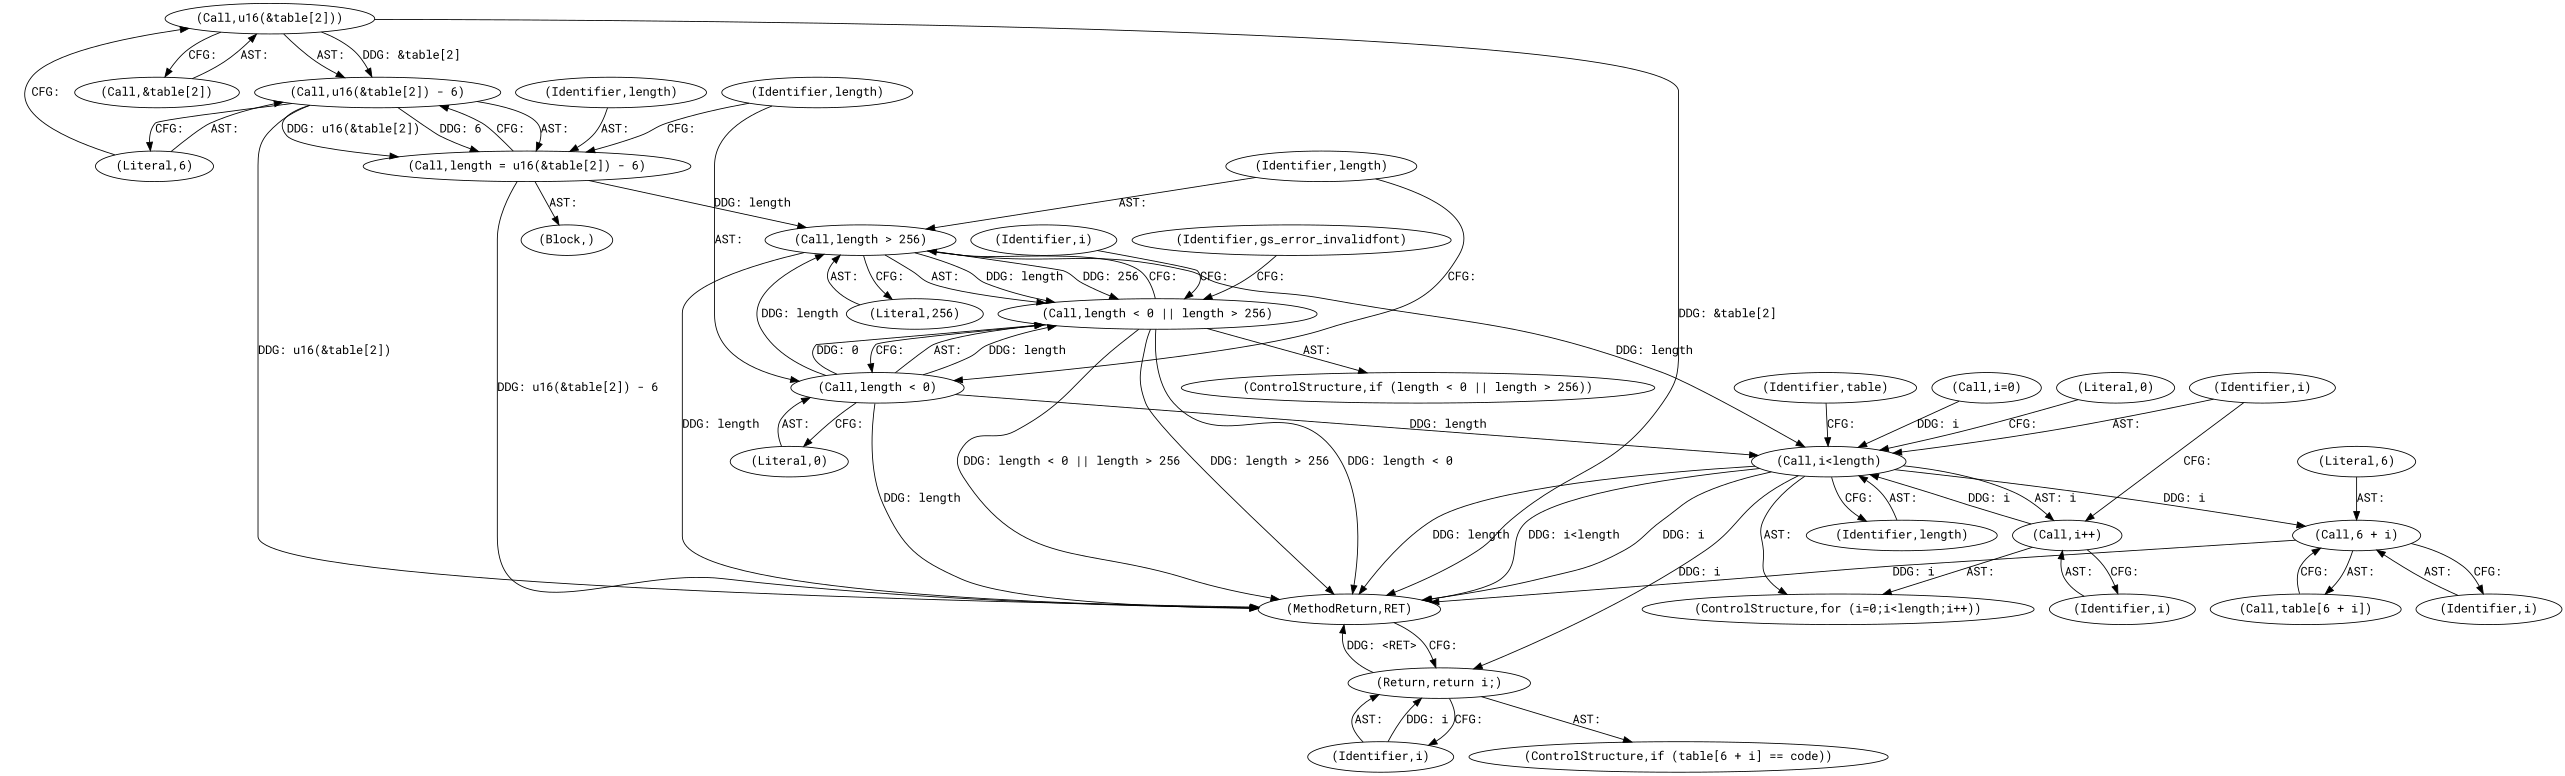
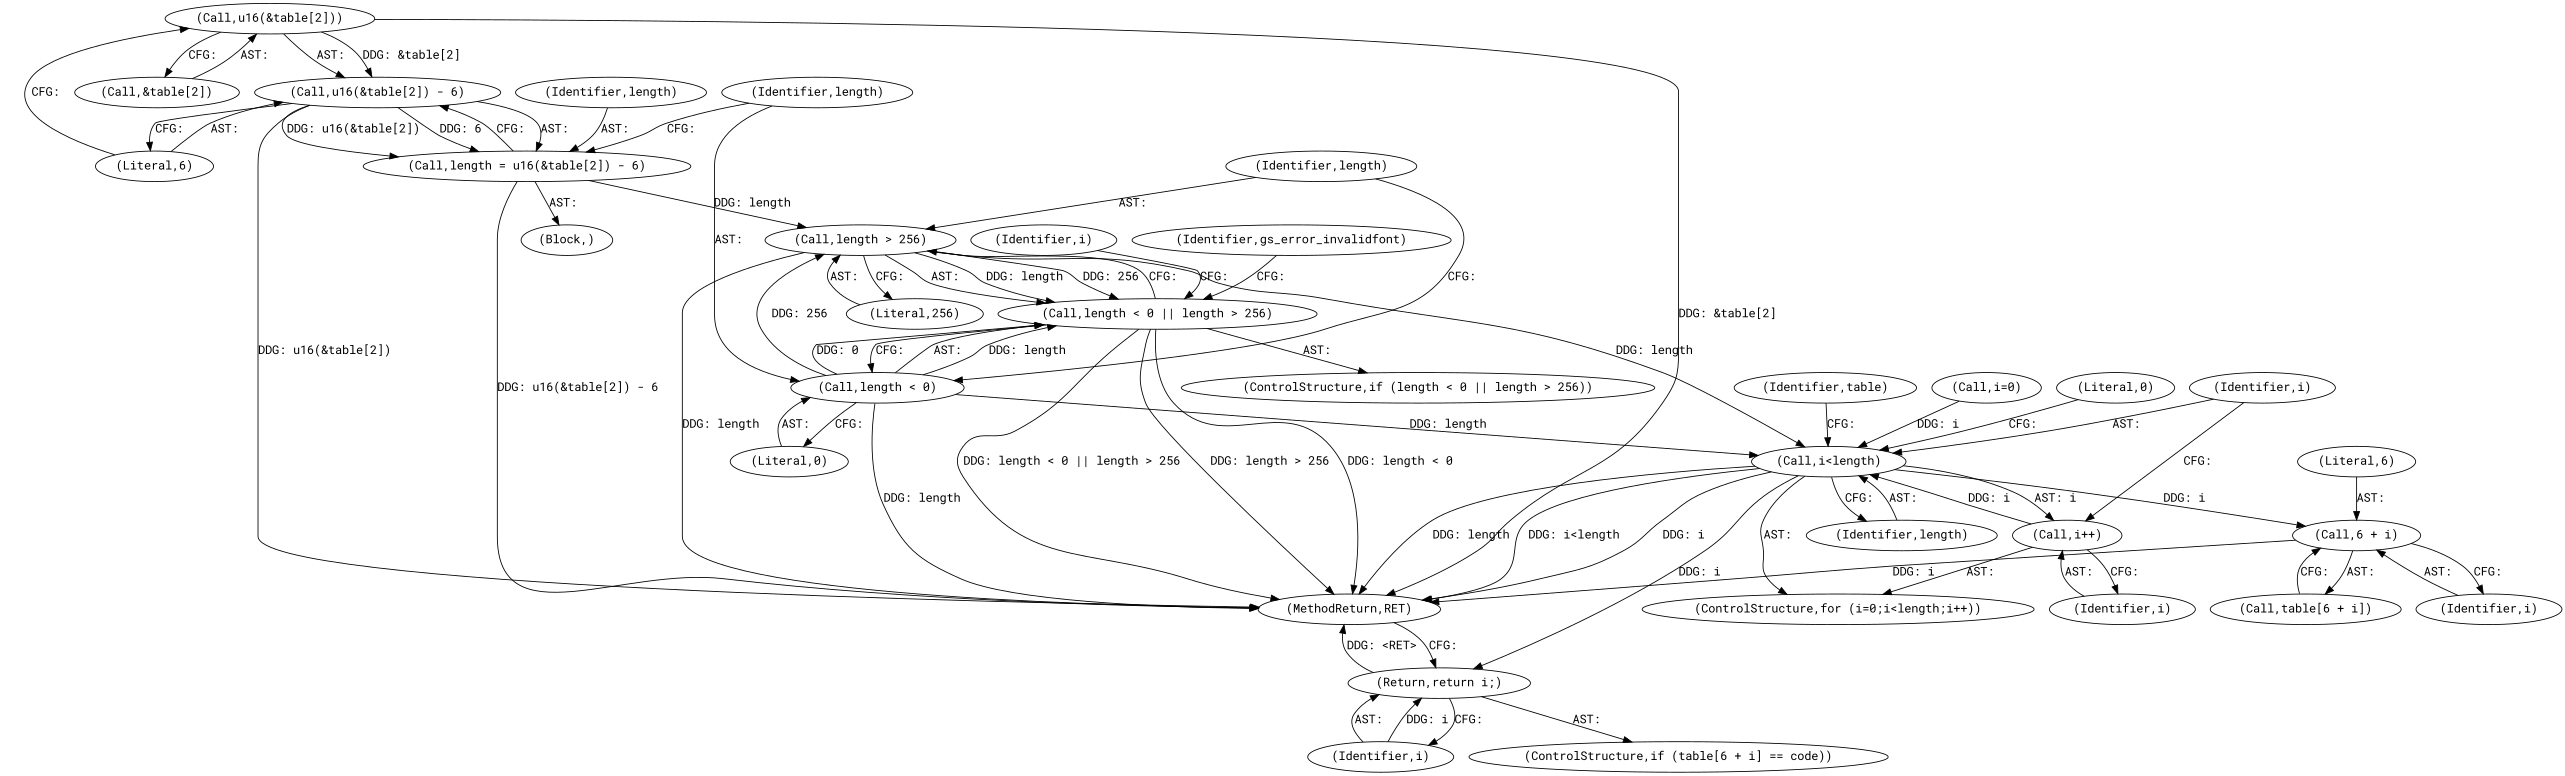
edge "(Call,length < 0)" -> "(Call,length > 256)": label "DDG: length" -> "DDG: 256"
